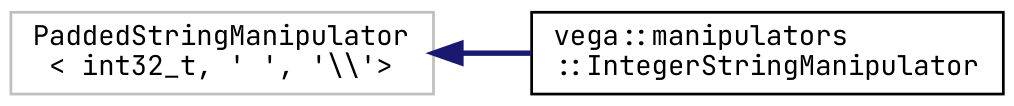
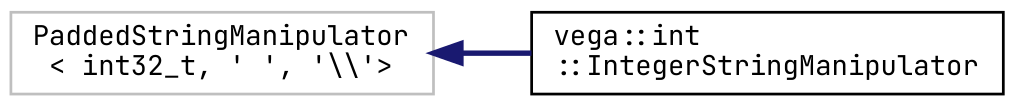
node "vega::manipulators ::IntegerStringManipulator": label "vega::manipulators ::IntegerStringManipulator" -> "vega::int ::IntegerStringManipulator"
